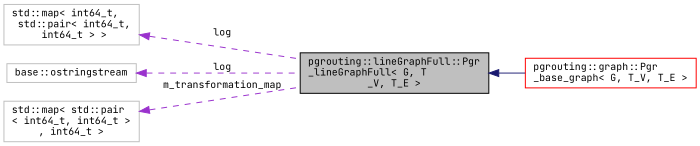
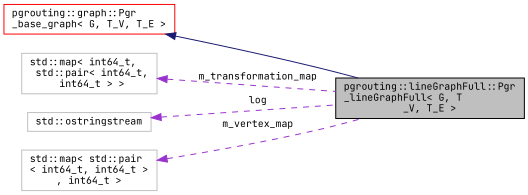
edge "pgrouting::lineGraphFull::Pgr _lineGraphFull< G, T _V, T_E >" -> "std::map< int64_t, std::pair< int64_t, int64_t > >": label " log" -> " m_transformation_map"
node "base::ostringstream": label "base::ostringstream" -> "std::ostringstream"
edge "pgrouting::graph::Pgr _base_graph< G, T_V, T_E >" -> "pgrouting::lineGraphFull::Pgr _lineGraphFull< G, T _V, T_E >": reversed
edge "pgrouting::lineGraphFull::Pgr _lineGraphFull< G, T _V, T_E >" -> "std::map< std::pair < int64_t, int64_t > , int64_t >": label " m_transformation_map" -> " m_vertex_map"
